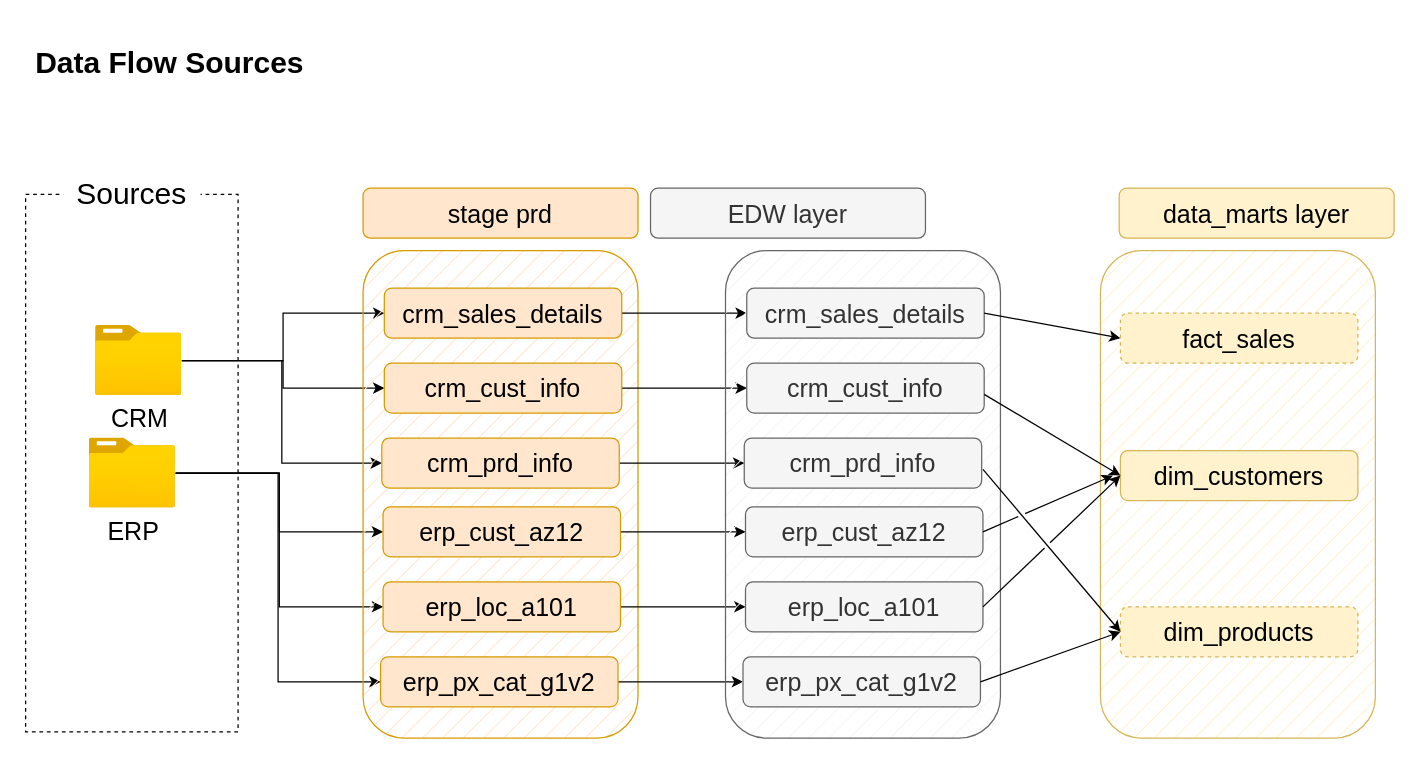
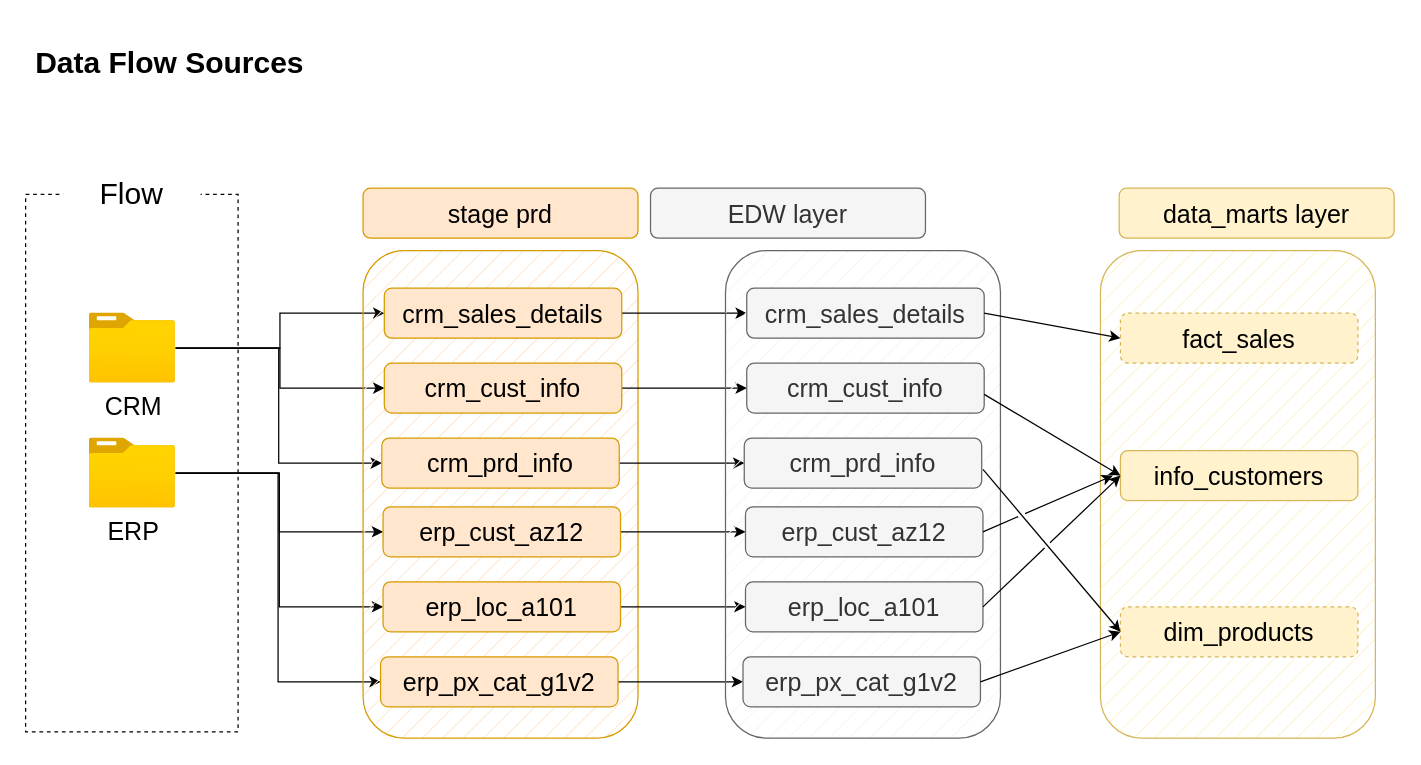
node "Sources": label "Sources" -> "Flow"
node "CRM": moved (139, 361) -> (133, 348)
node "dim_customers": label "dim_customers" -> "info_customers"
